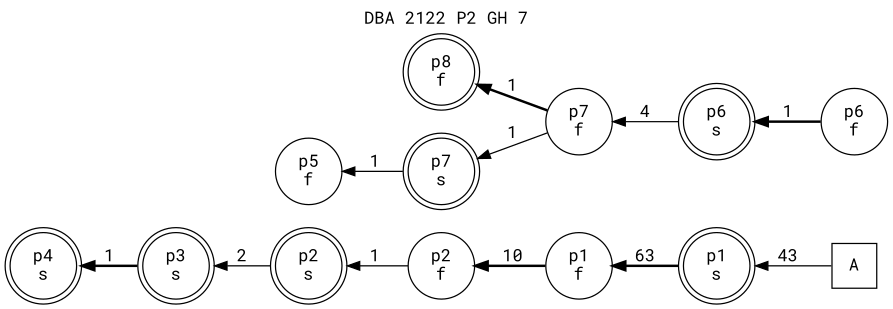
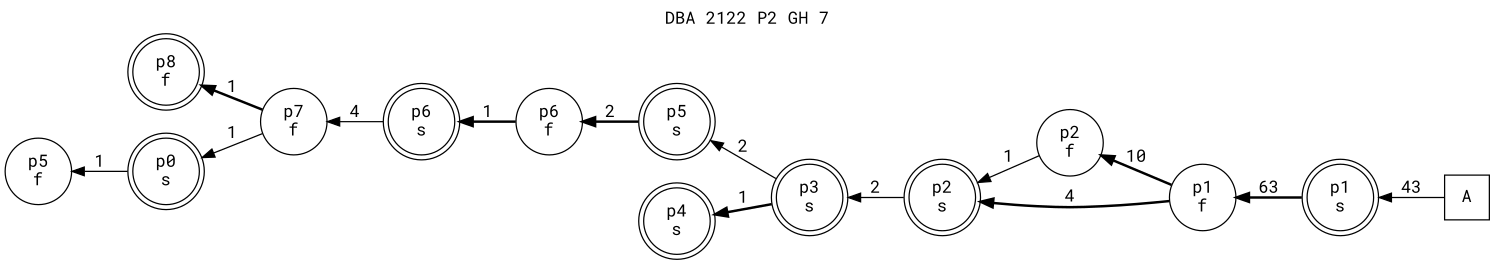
node "p5 s": added
node "p7 s": label "p7 s" -> "p0 s"
edge "p1 f" -> "p2 s": added, label "4"
